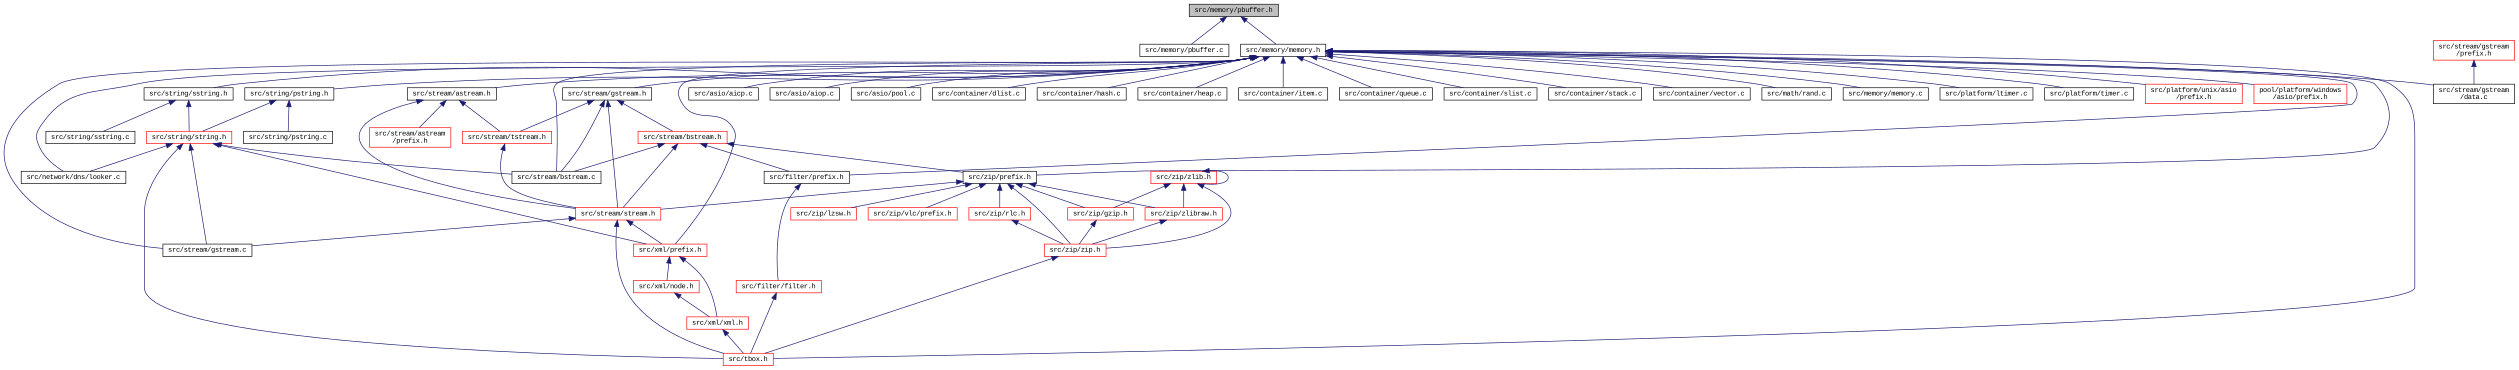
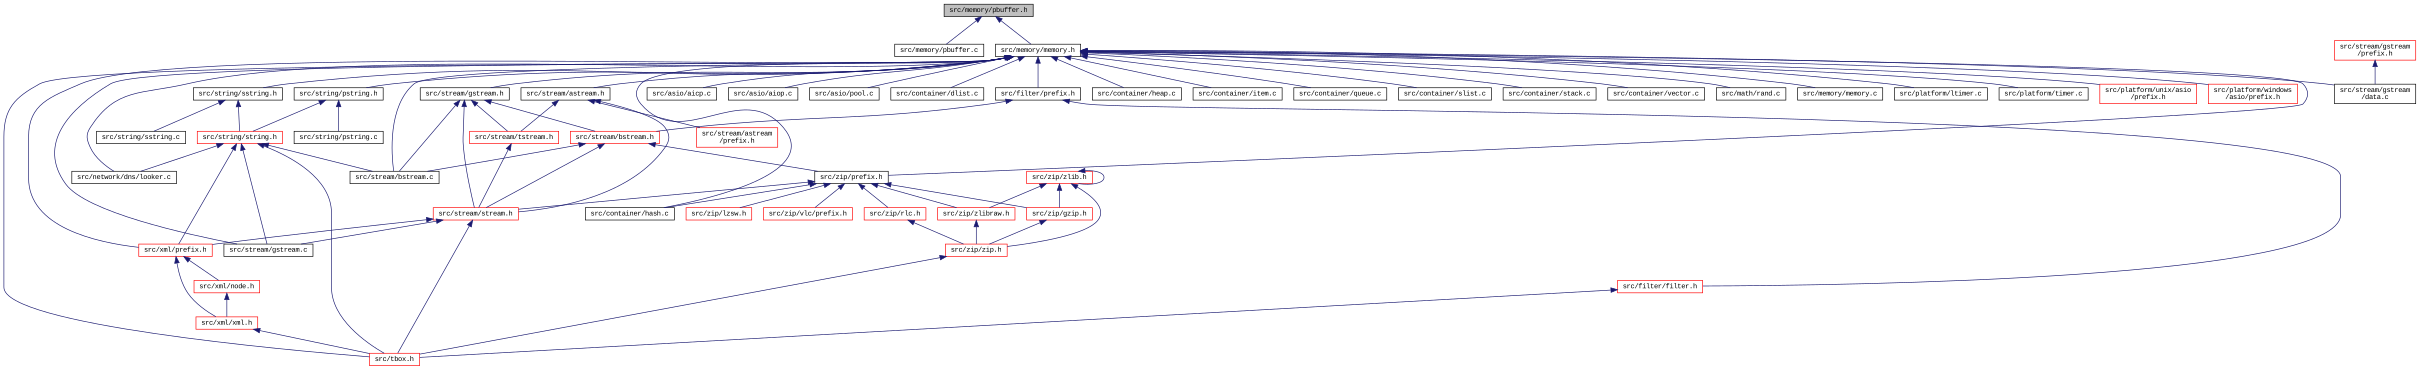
node "pool/platform/windows /asio/prefix.h": label "pool/platform/windows /asio/prefix.h" -> "src/platform/windows /asio/prefix.h"
edge "src/filter/prefix.h" -> "src/stream/bstream.h": reversed
edge "src/zip/zip.h" -> "src/zip/prefix.h": now "src/container/hash.c" -> "src/zip/prefix.h"
